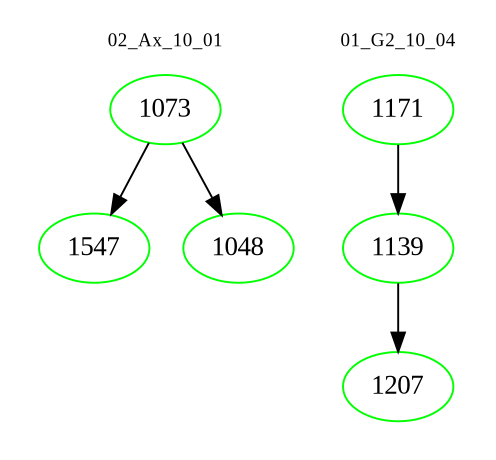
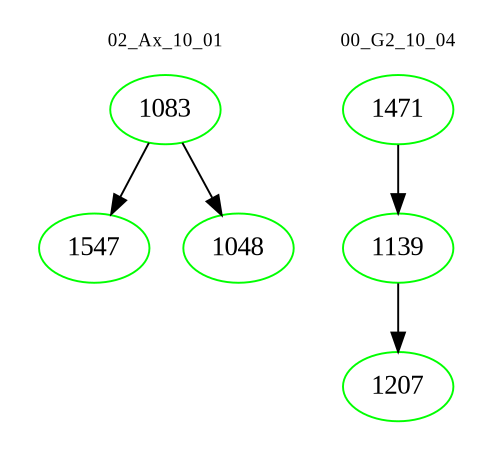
cluster "01_G2_10_04": label "01_G2_10_04" -> "00_G2_10_04"
node "1073": label "1073" -> "1083"
node "1171": label "1171" -> "1471"
